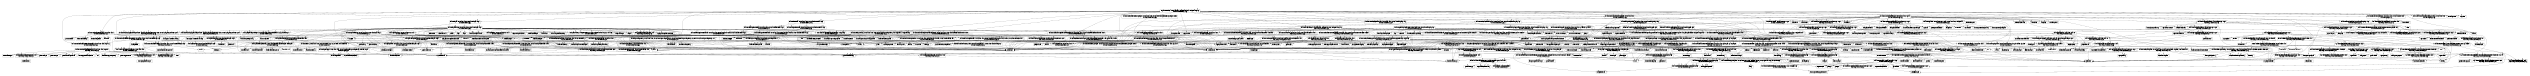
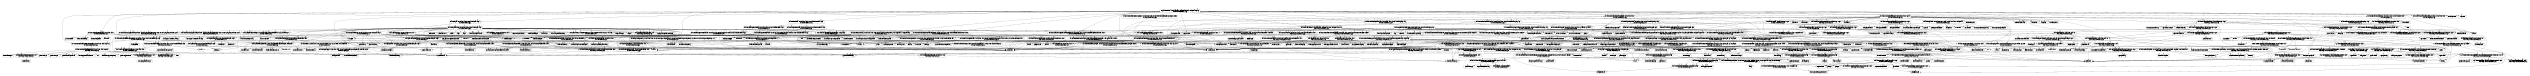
node "kvm_arm_pvtime_vcpu_init()": removed
node "list_del()": added
node "tagging_assert_held()": label "tagging_assert_held()" -> "lockdep_assert_held()"
node "pfn_to_online_page()": added
node "write_lock()": removed
node "write_seqcount_end()": removed
node "kvm_call_hyp_nvhe()": label "kvm_call_hyp_nvhe()" -> "kvm_flags_hyp_nvhe()"
node "INIT()": label "INIT()" -> "WARN()"
node "forwarding_is_held()": label "forwarding_is_held()" -> "lockdep_is_held()"
node "hlist_for_each_arm()": label "hlist_for_each_arm()" -> "hlist_for_each_entry()"
node "static_branch_unlikely()": added
